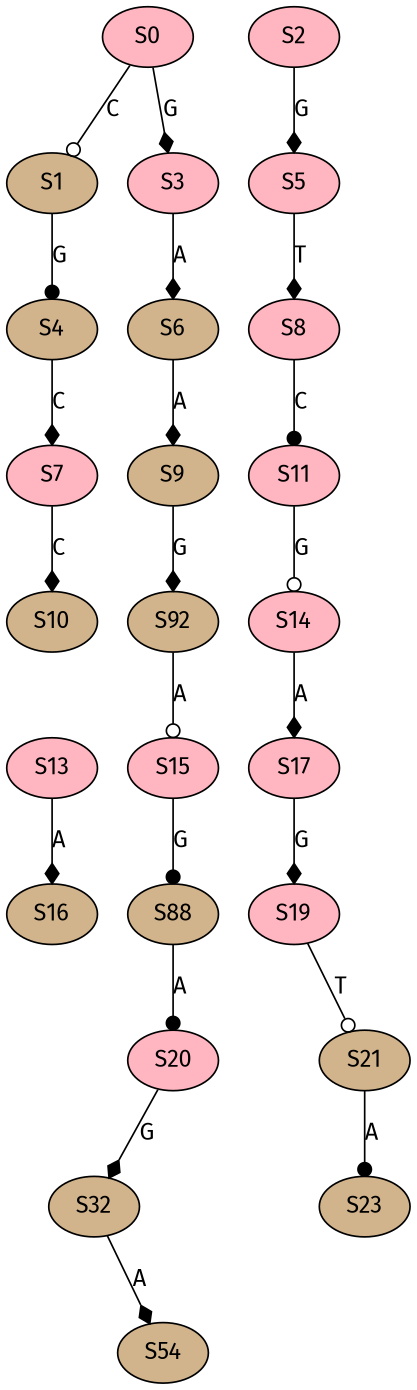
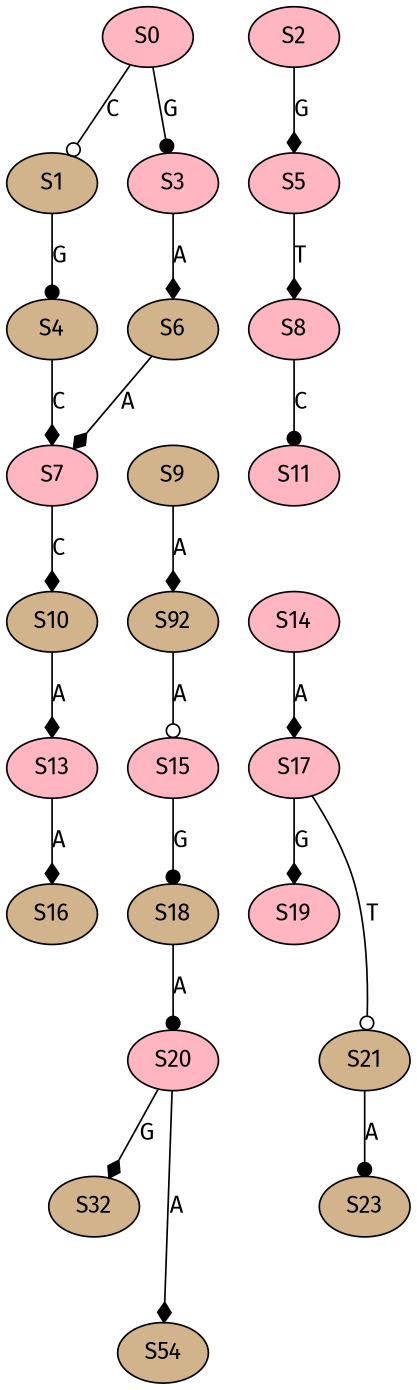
edge "S0" -> "S3": arrowhead diamond -> dot
edge "S6" -> "S9": now "S6" -> "S7"
edge "S11" -> "S14": removed, label "G"
edge "S9" -> "S92": label "G" -> "A"
edge "S10" -> "S13": added, label "A"
node "S88": label "S88" -> "S18"
edge "S19" -> "S21": now "S17" -> "S21"
edge "S32" -> "S54": now "S20" -> "S54"
